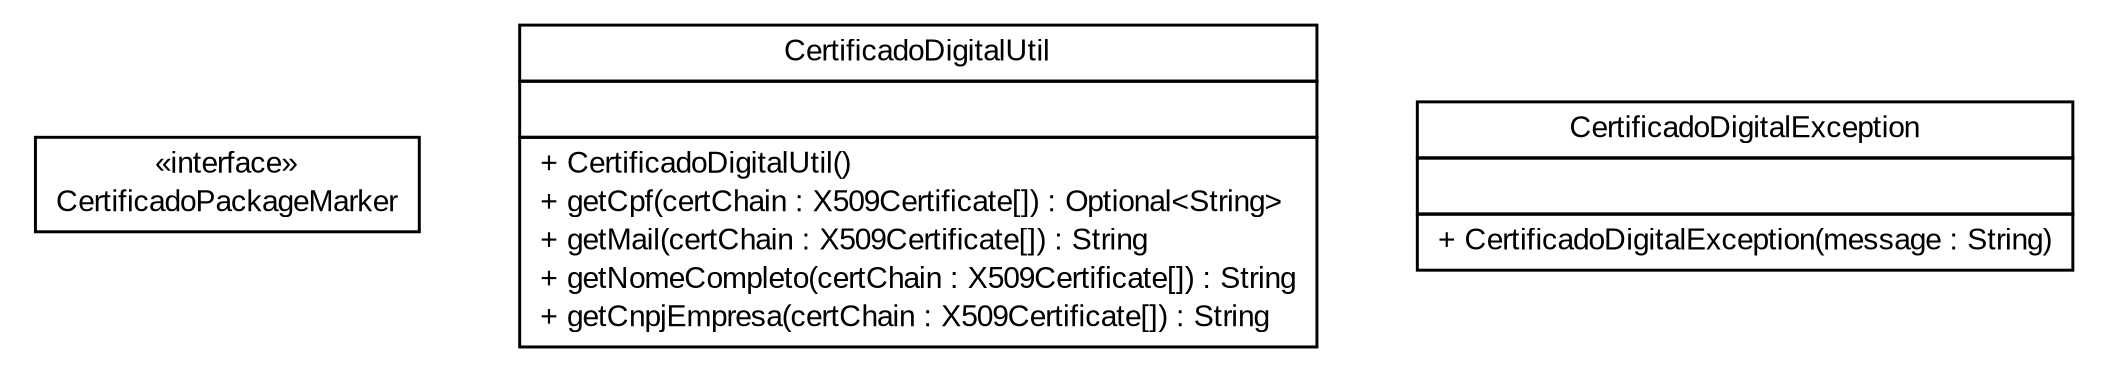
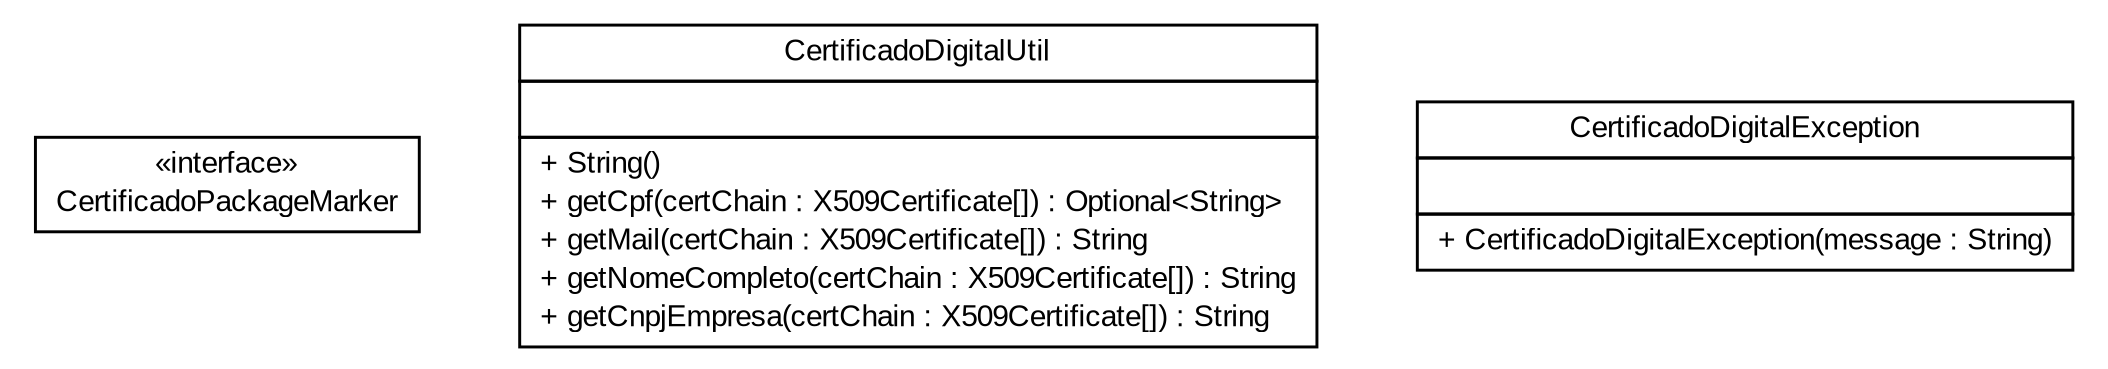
node "CertificadoDigitalUtil": text "+ CertificadoDigitalUtil()" -> "+ String()"
